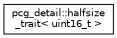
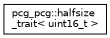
node "pcg_detail::halfsize _trait< uint16_t >": label "pcg_detail::halfsize _trait< uint16_t >" -> "pcg_pcg::halfsize _trait< uint16_t >"
